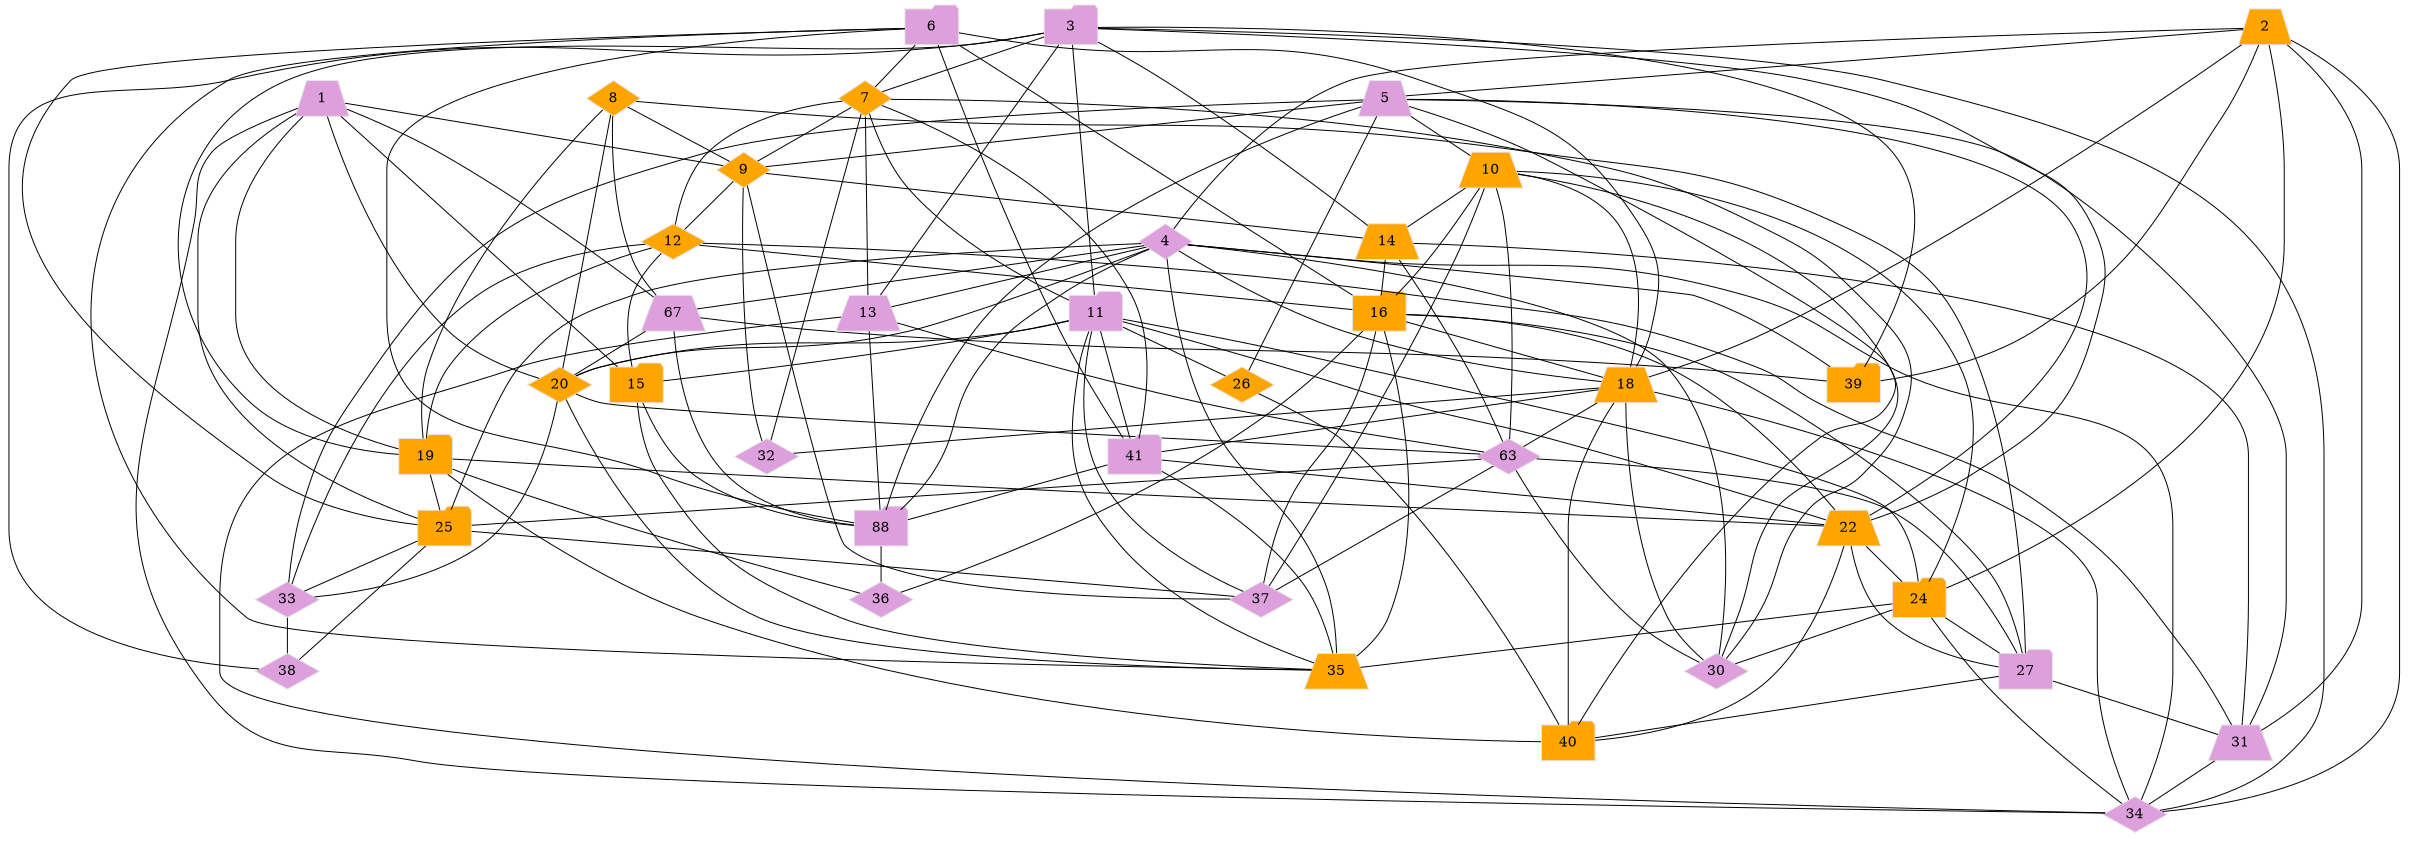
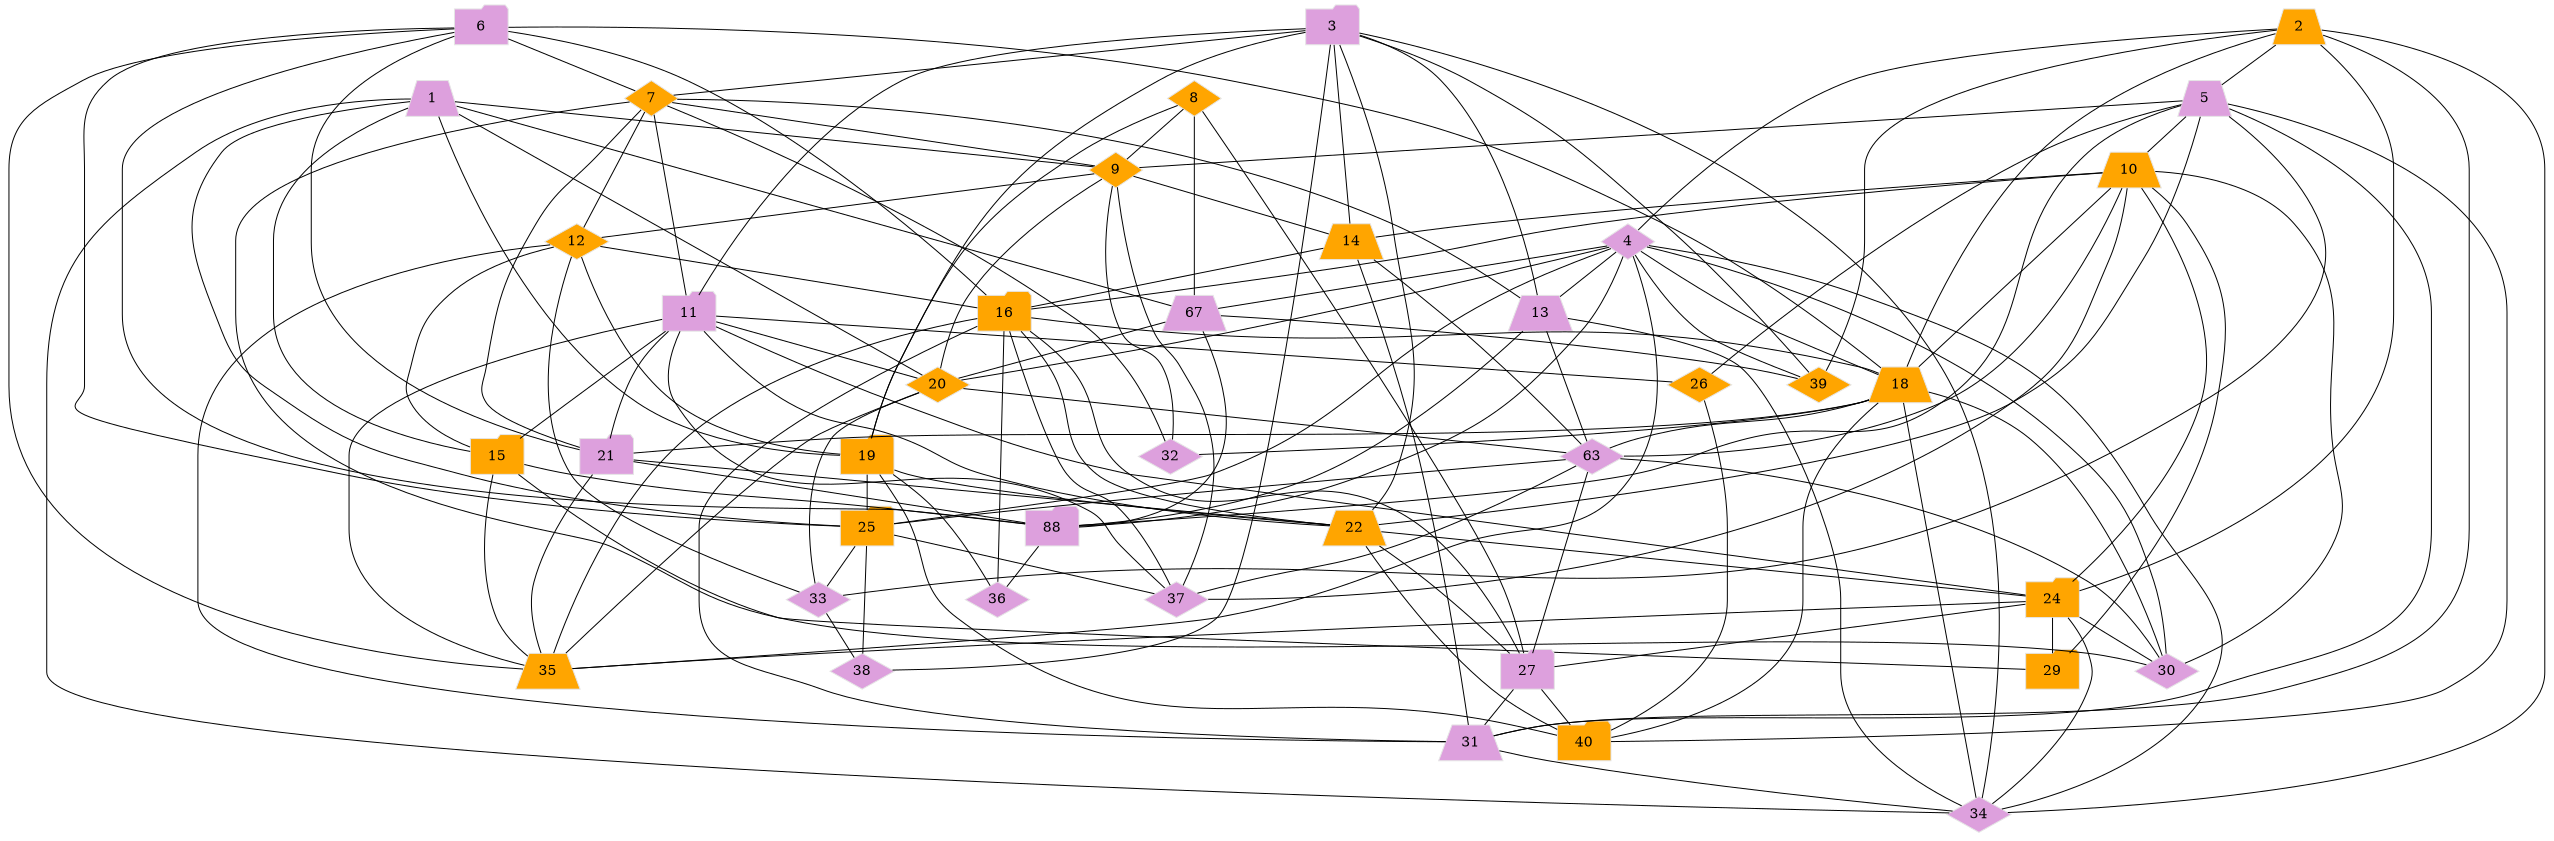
edge "8" -- "20": now "9" -- "20"
node "39": shape folder -> diamond
node "41": label "41" -> "21"
node "29": added
edge "16" -- "31": added
